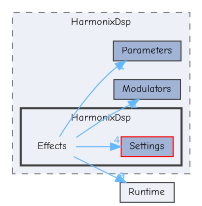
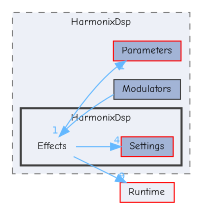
node "Parameters": color grey25 -> red
edge "Effects" -> "Modulators": reversed
node "Runtime": color grey25 -> red
